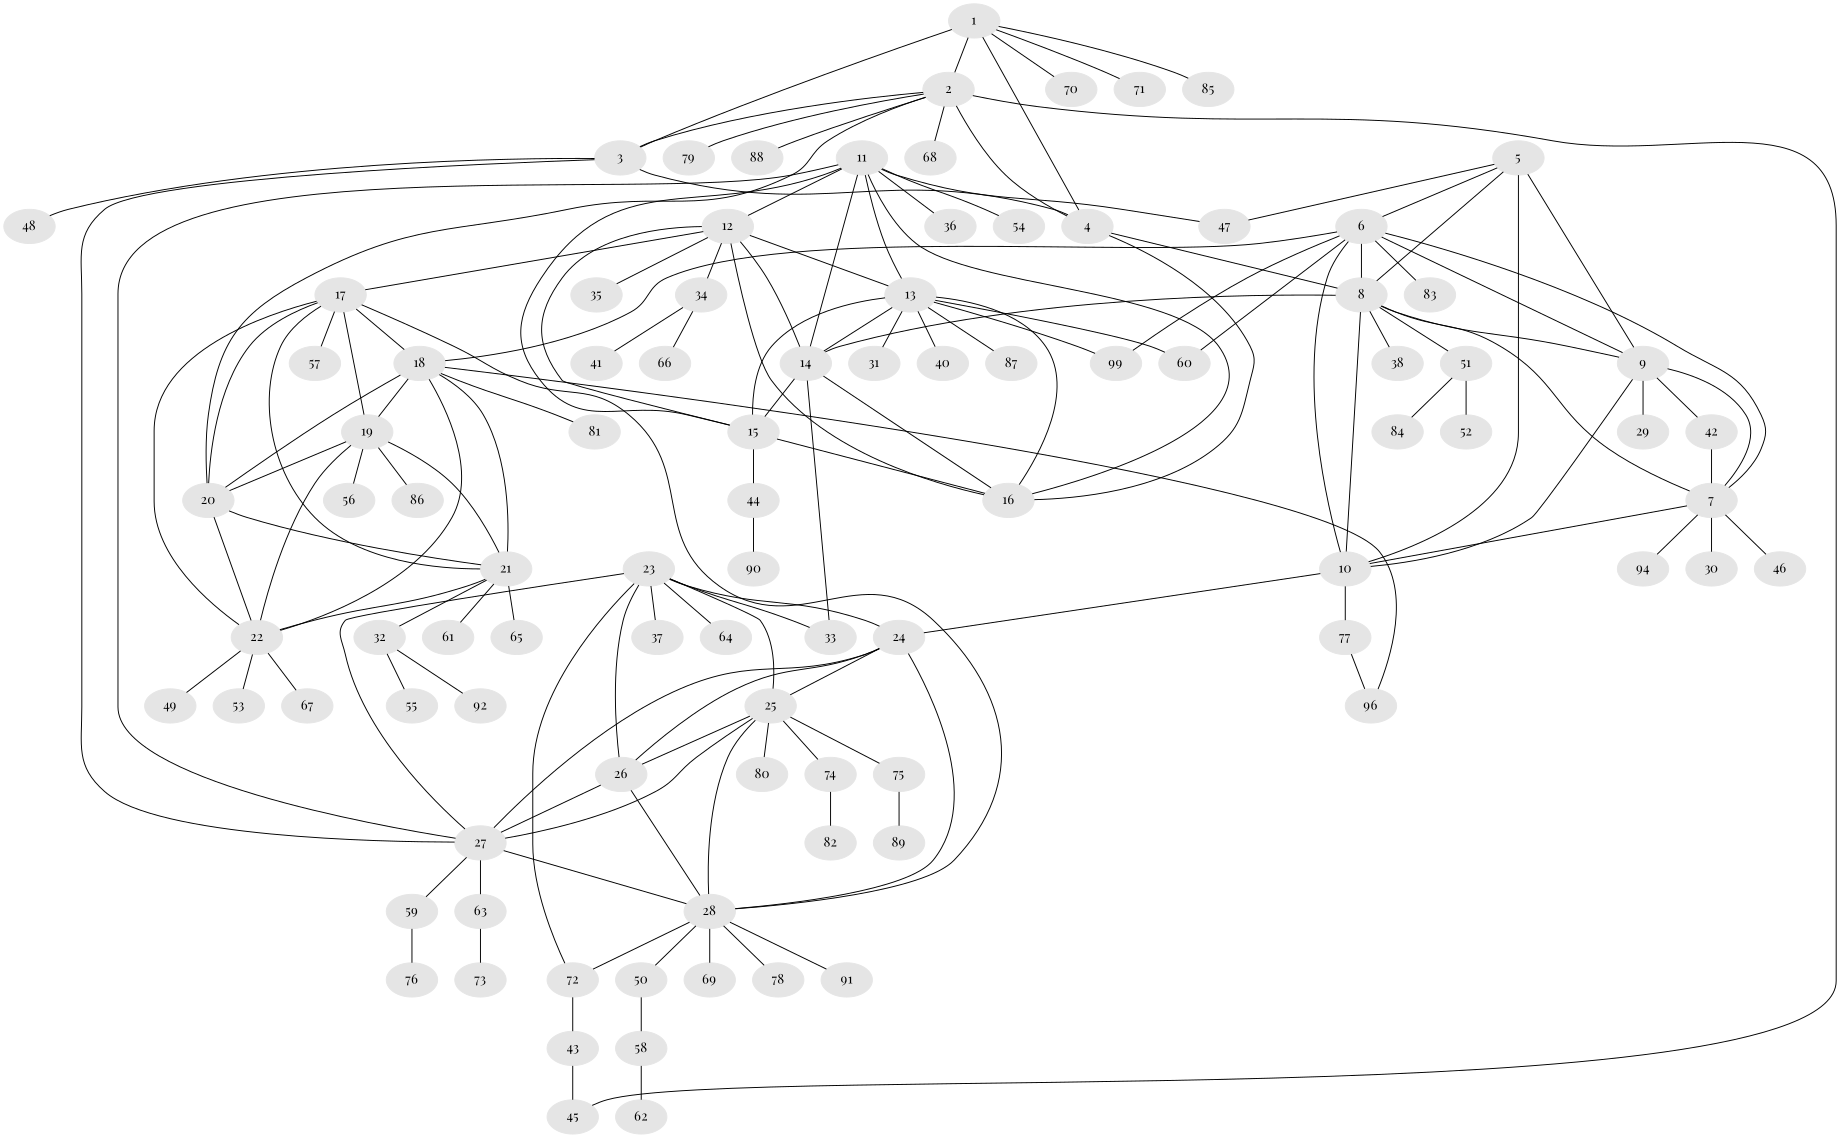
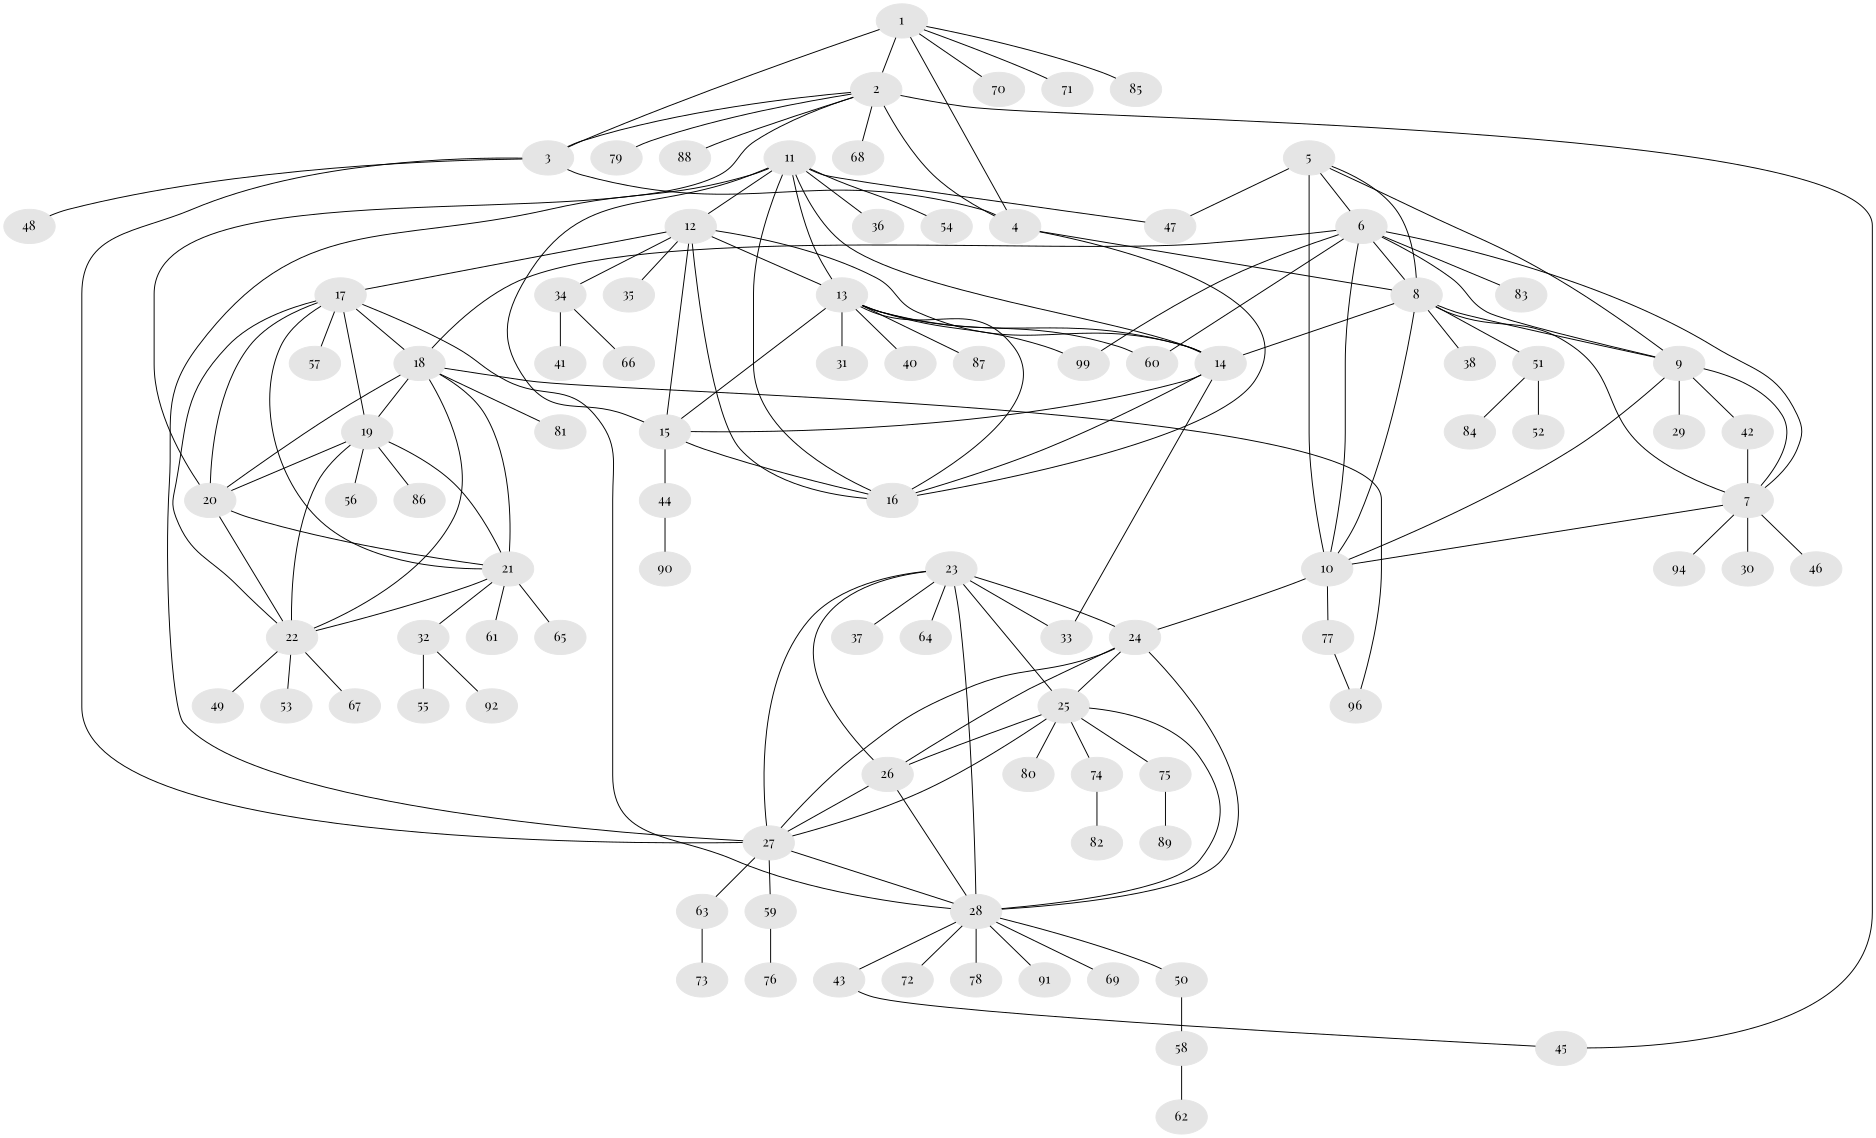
edge "23" -- "72": now "23" -- "28"
edge "72" -- "43": now "28" -- "43"
